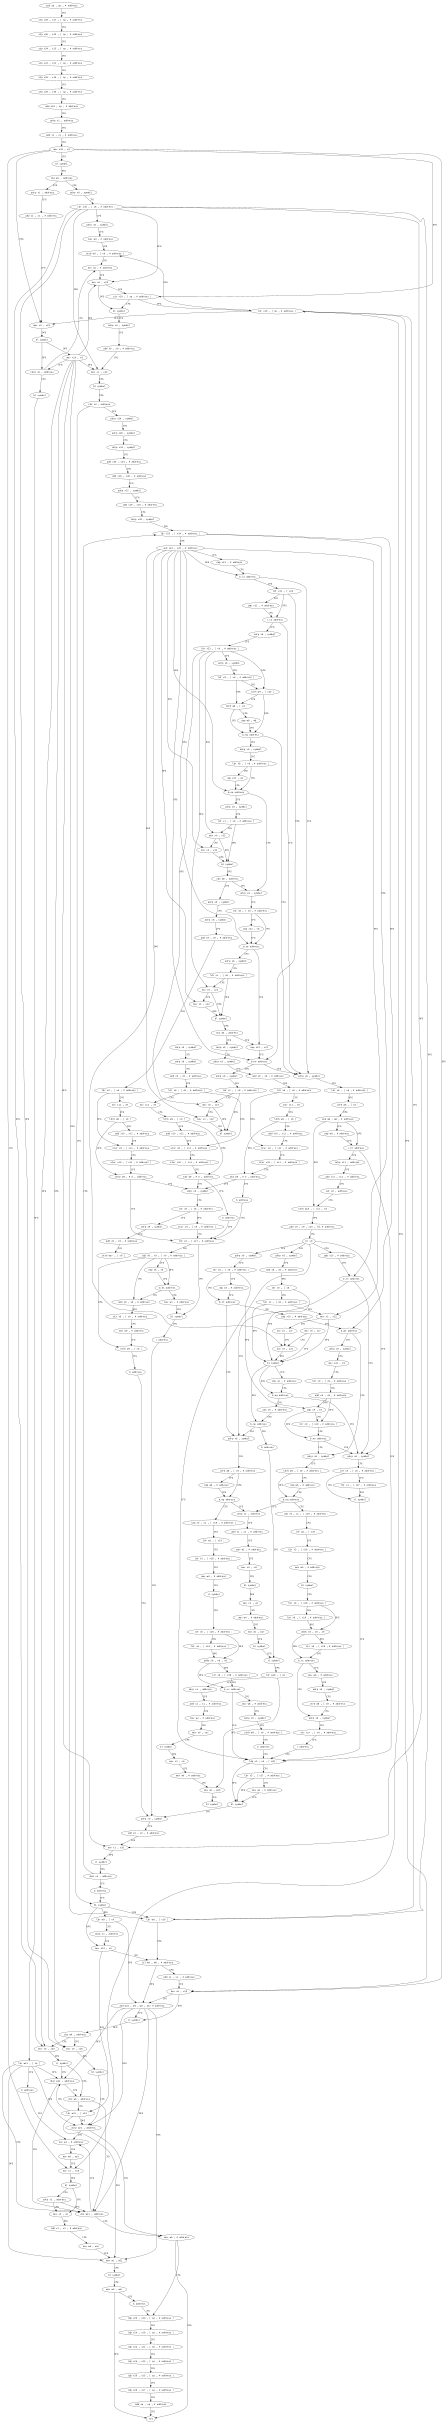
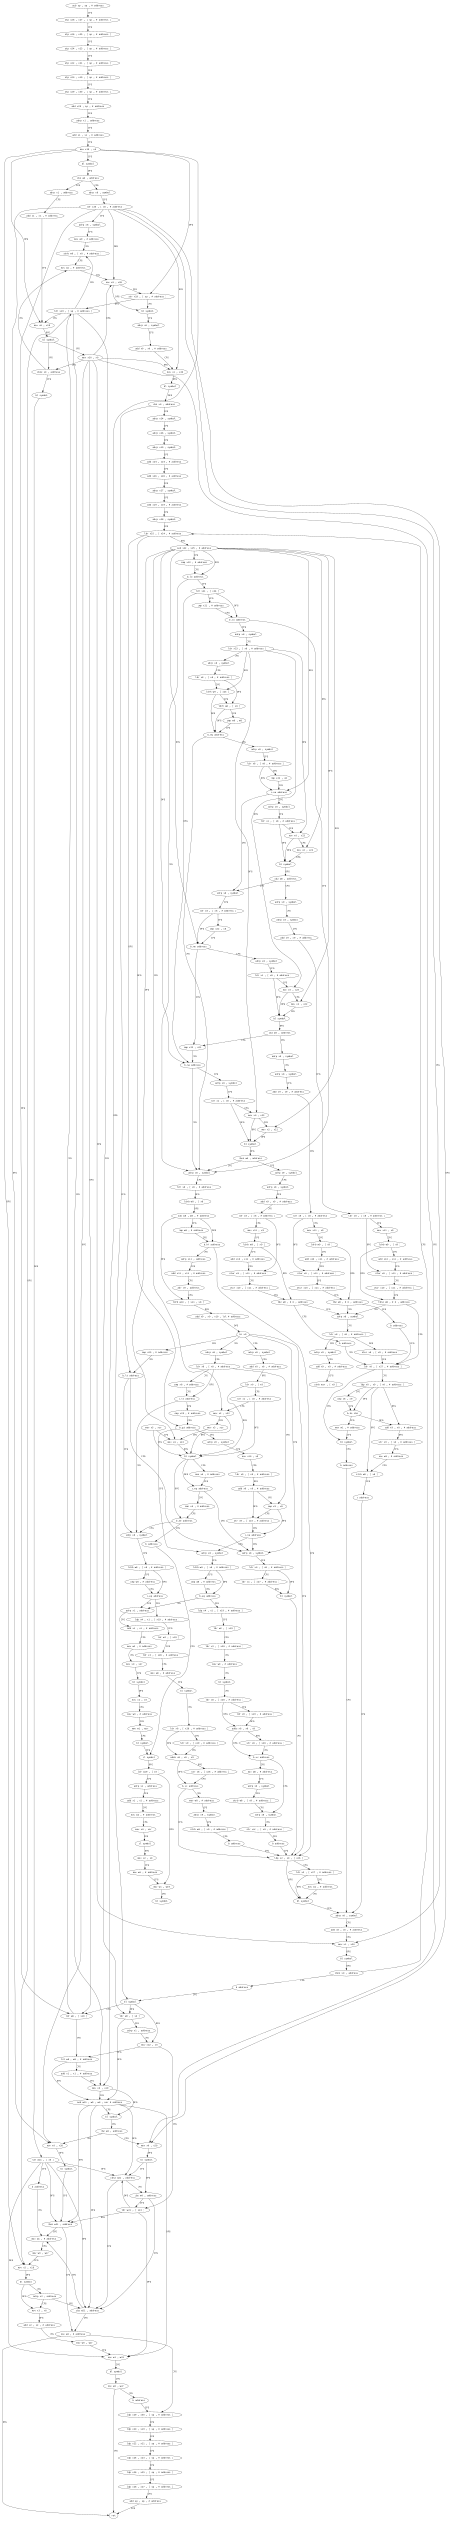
node "cbnz w0 , address": added
edge "ldr x19 , [ sp , # address ]" -> "ldr w9 , [ x0 ]": added, label "CFG"
node "b.hs address": label "b.hs address" -> "b.hs cbz"
